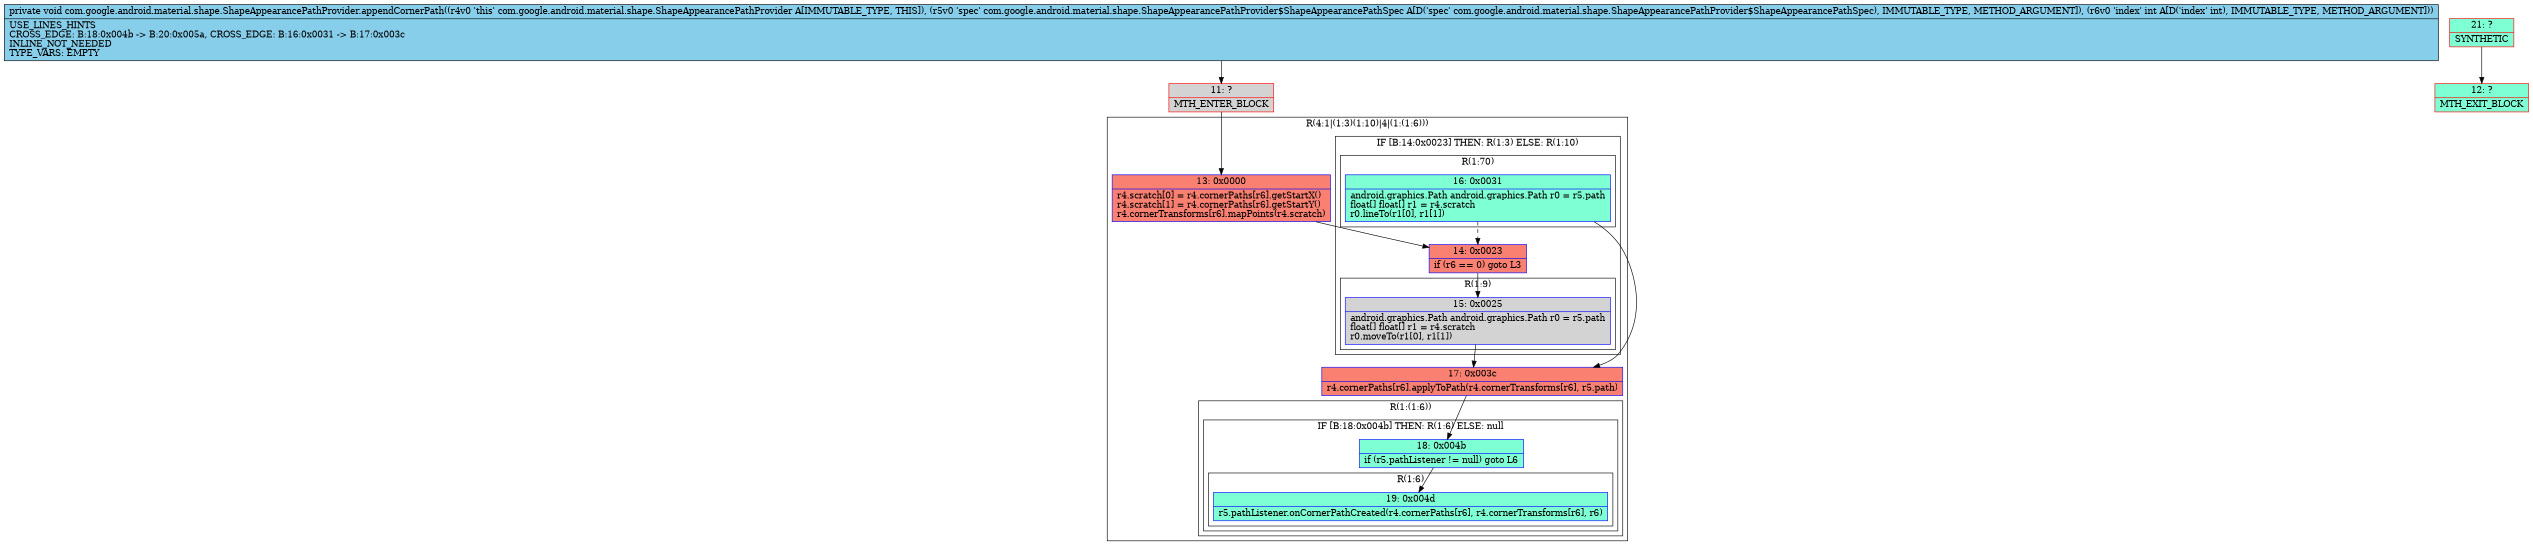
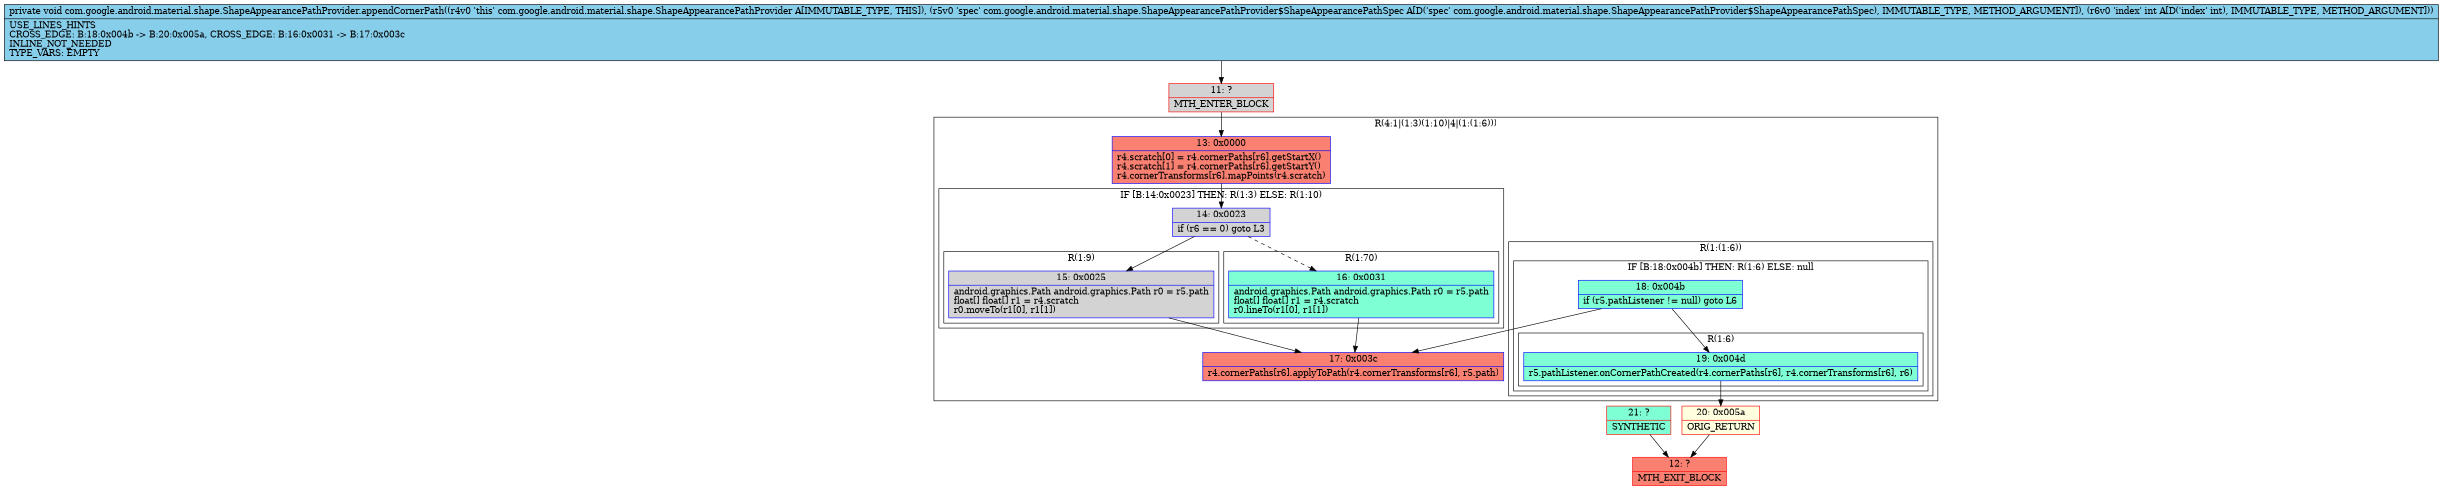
node "12: ?": fillcolor aquamarine -> salmon
edge "16: 0x0031" -> "14: 0x0023": reversed
node "14: 0x0023": fillcolor salmon -> lightgrey
edge "17: 0x003c" -> "18: 0x004b": reversed
node "20: 0x005a": added
